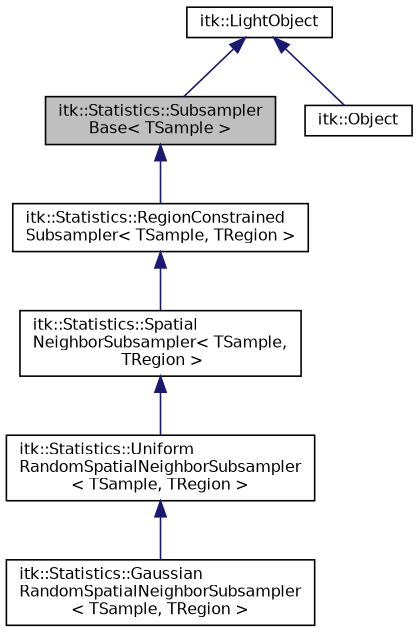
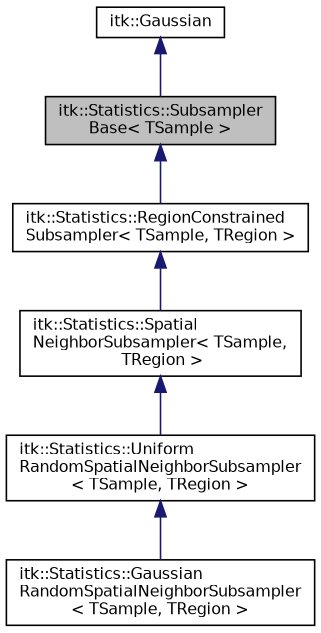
node "itk::LightObject": label "itk::LightObject" -> "itk::Gaussian"
node "itk::Object": removed
